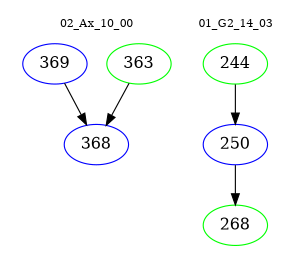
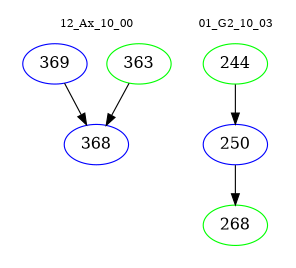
cluster "02_Ax_10_00": label "02_Ax_10_00" -> "12_Ax_10_00"
cluster "01_G2_14_03": label "01_G2_14_03" -> "01_G2_10_03"
